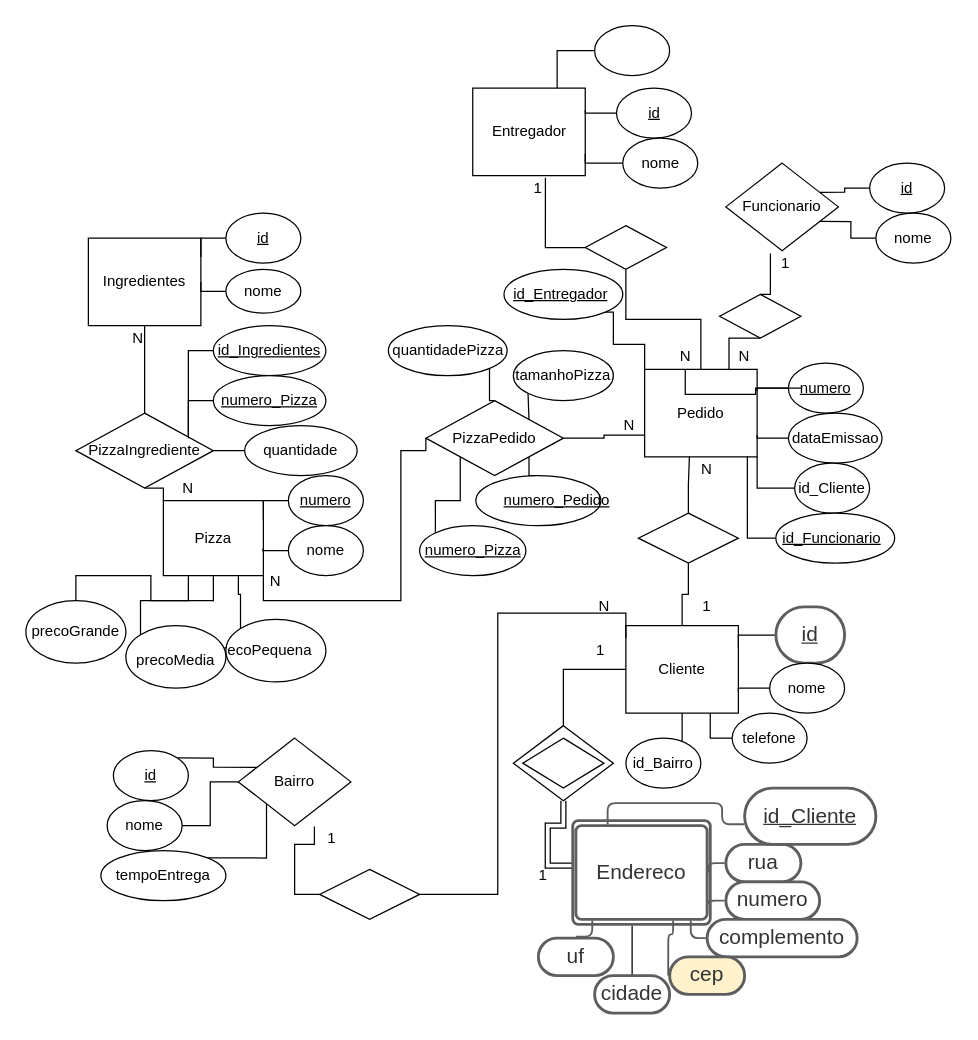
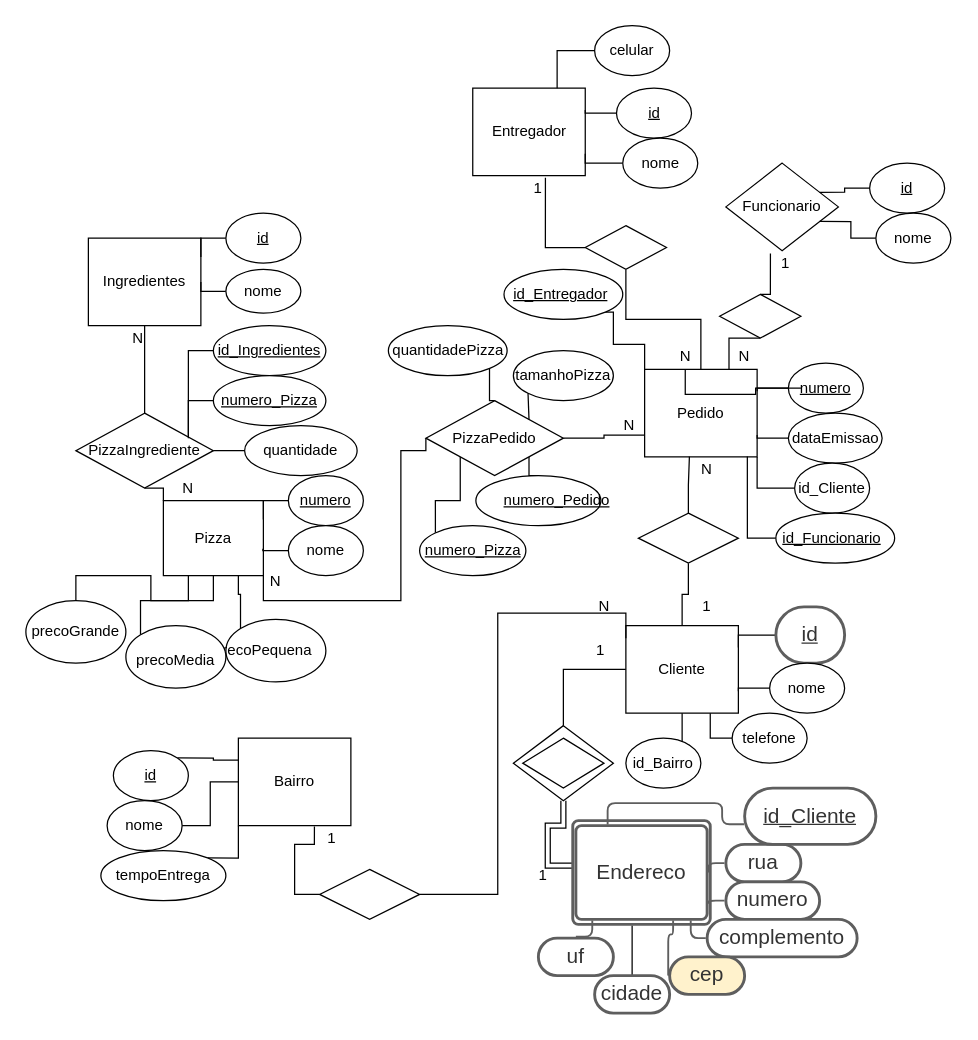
node "celular": added
node "Bairro": shape diamond -> rectangle
